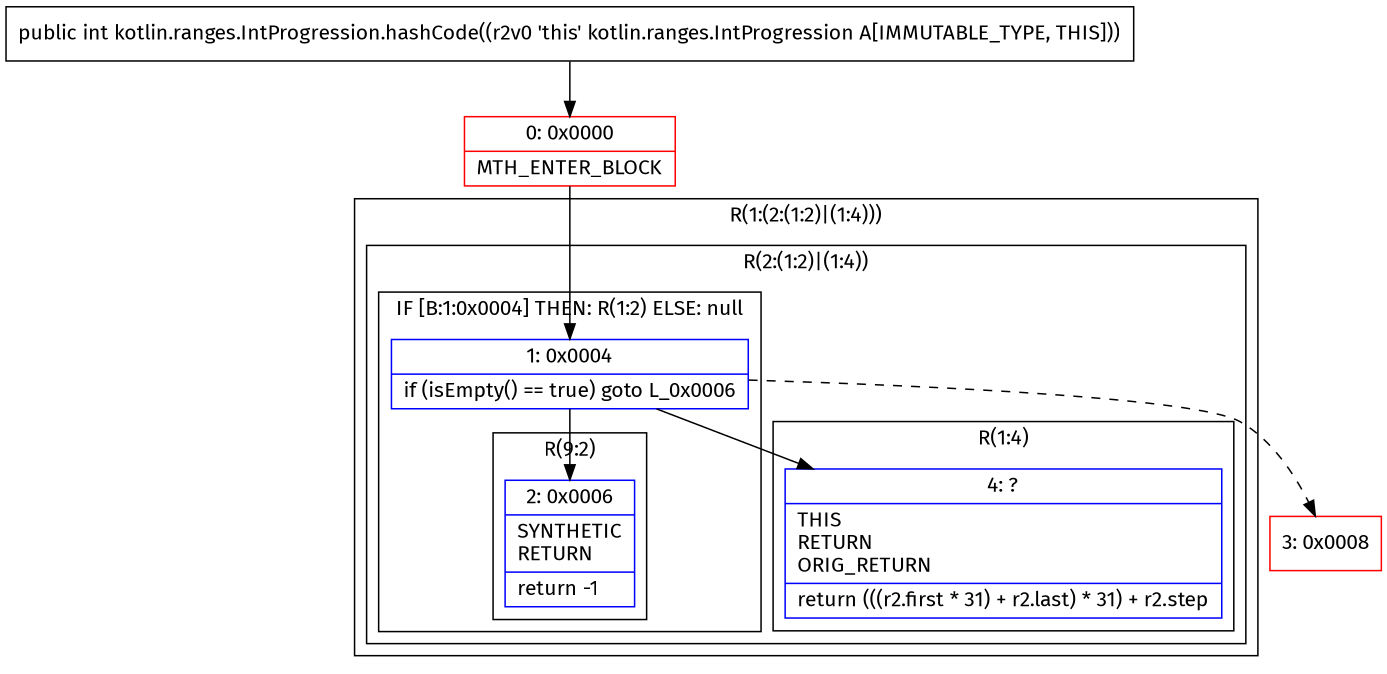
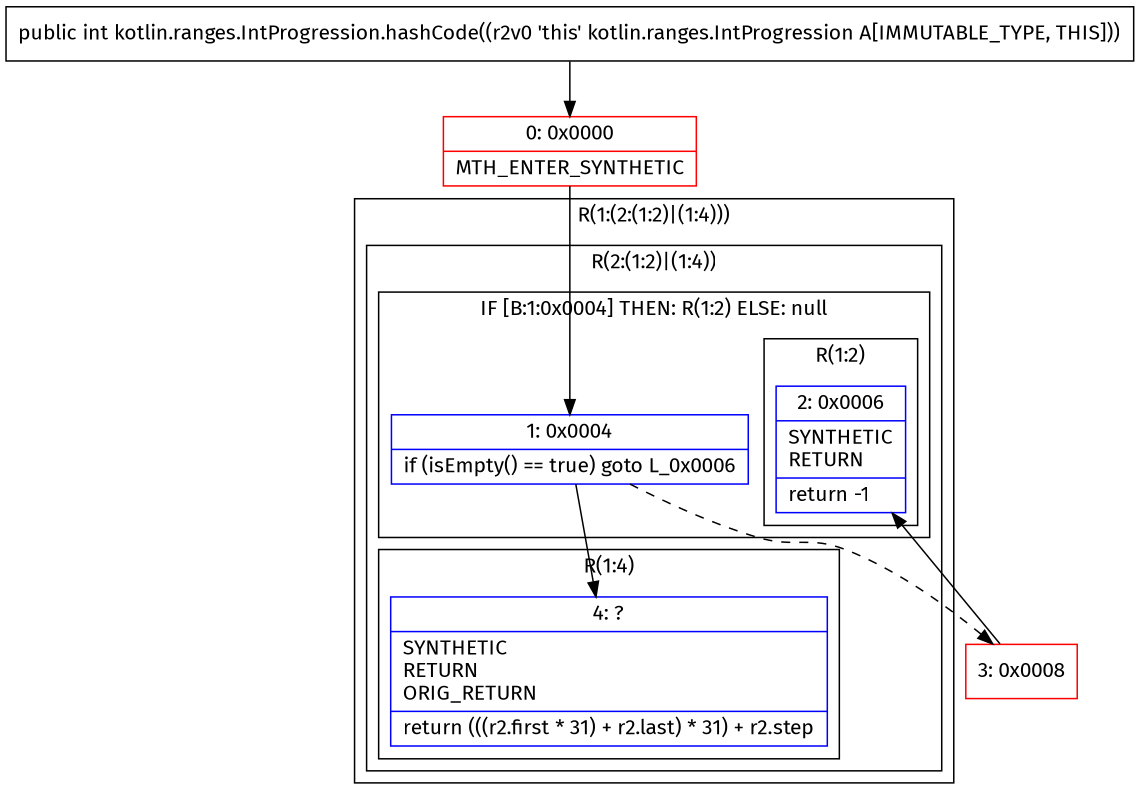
node "0: 0x0000": text "MTH_ENTER_BLOCK" -> "MTH_ENTER_SYNTHETIC"
edge "1: 0x0004" -> "2: 0x0006": now "3: 0x0008" -> "2: 0x0006"
cluster "R(9:2)": label "R(9:2)" -> "R(1:2)"
node "4: ?": text "THIS" -> "SYNTHETIC"
